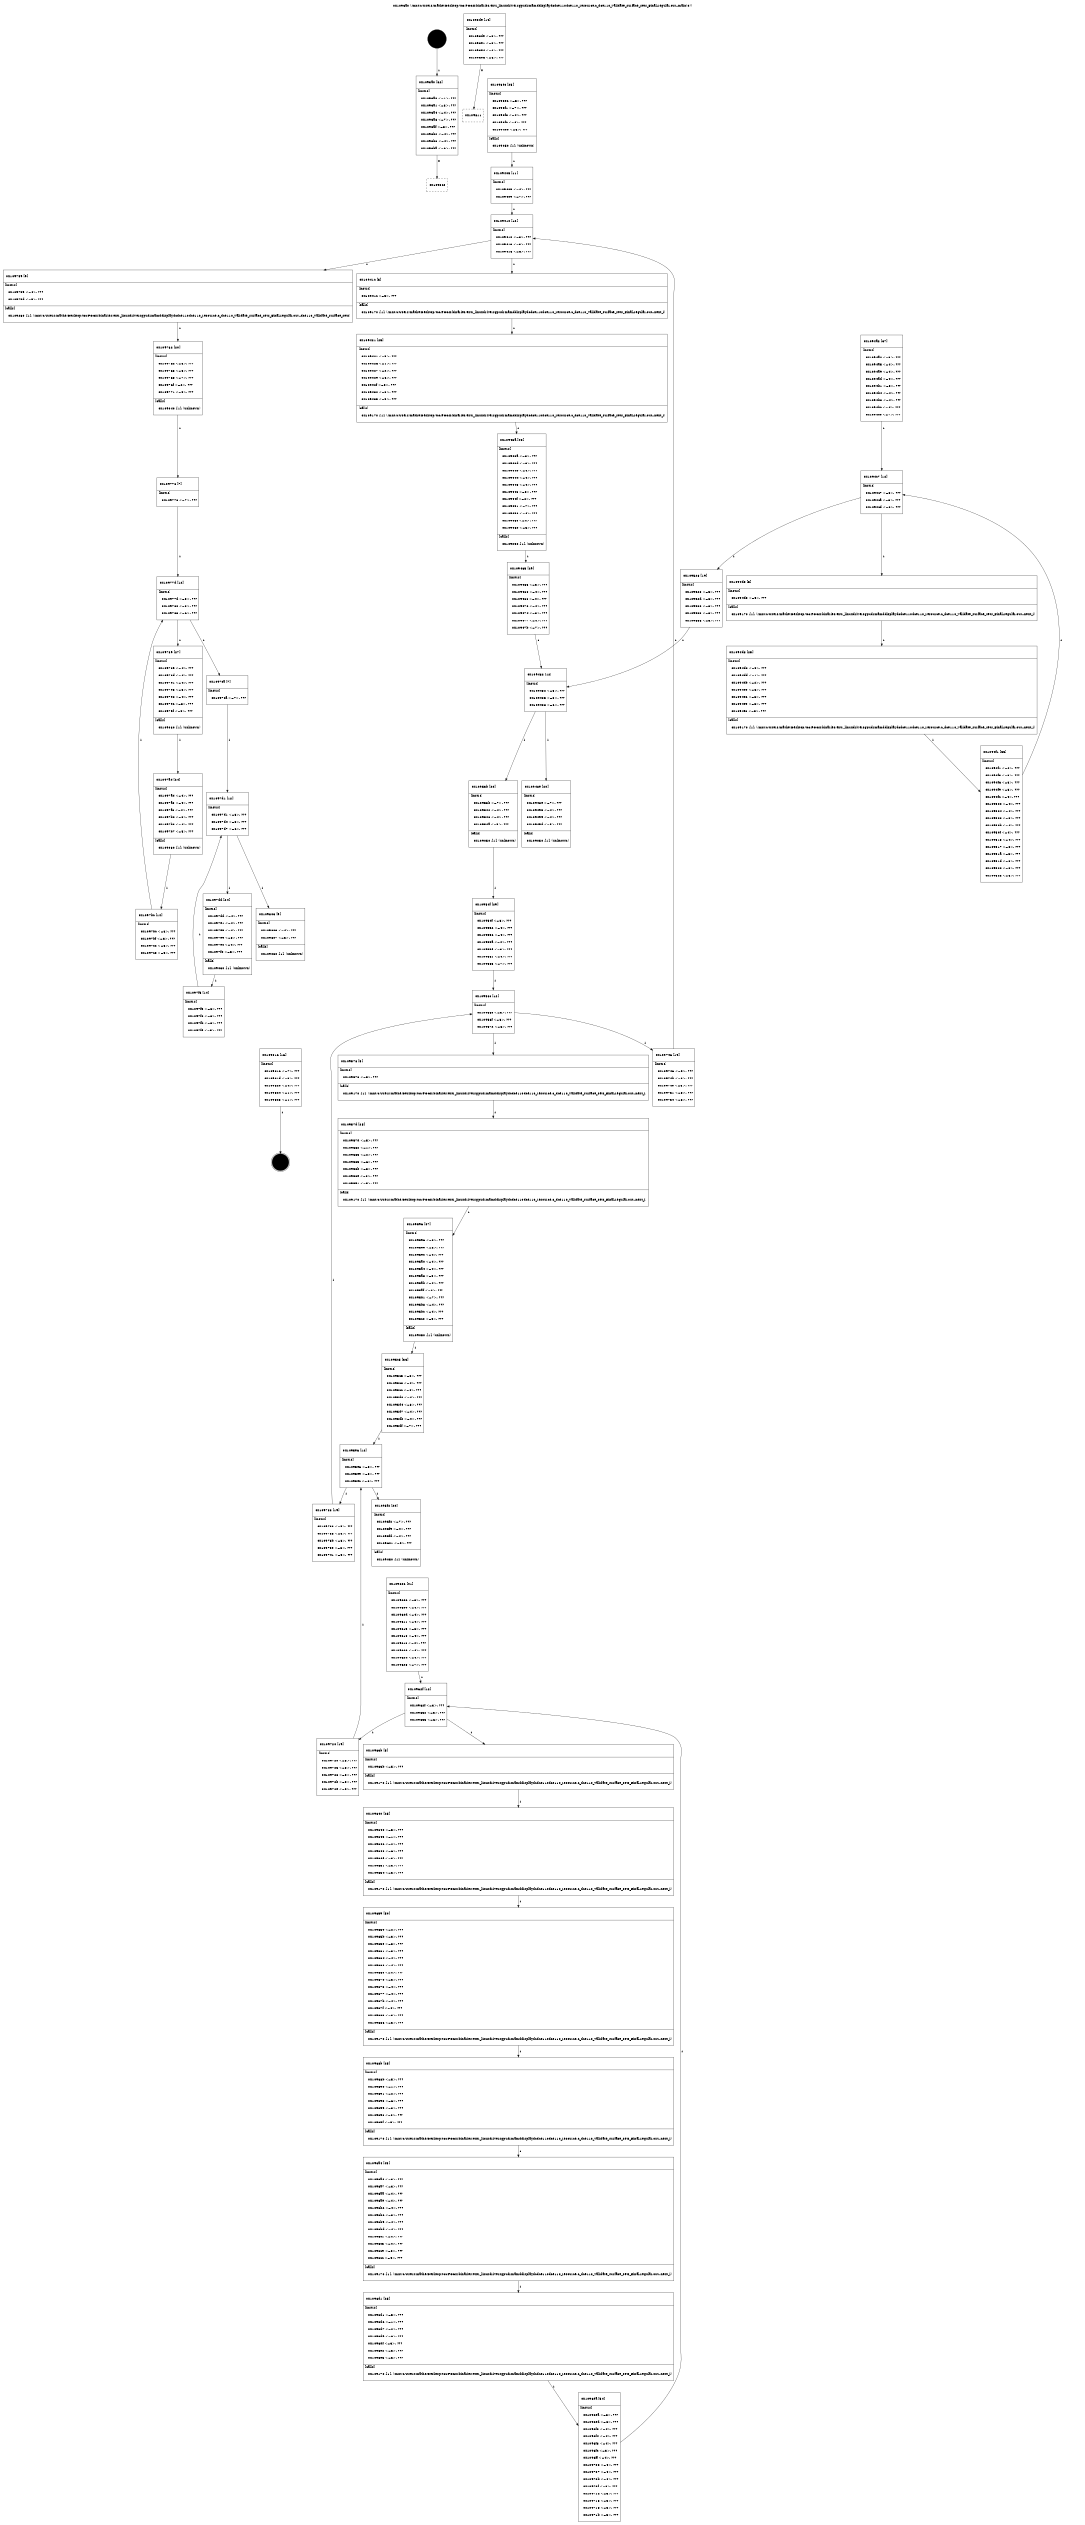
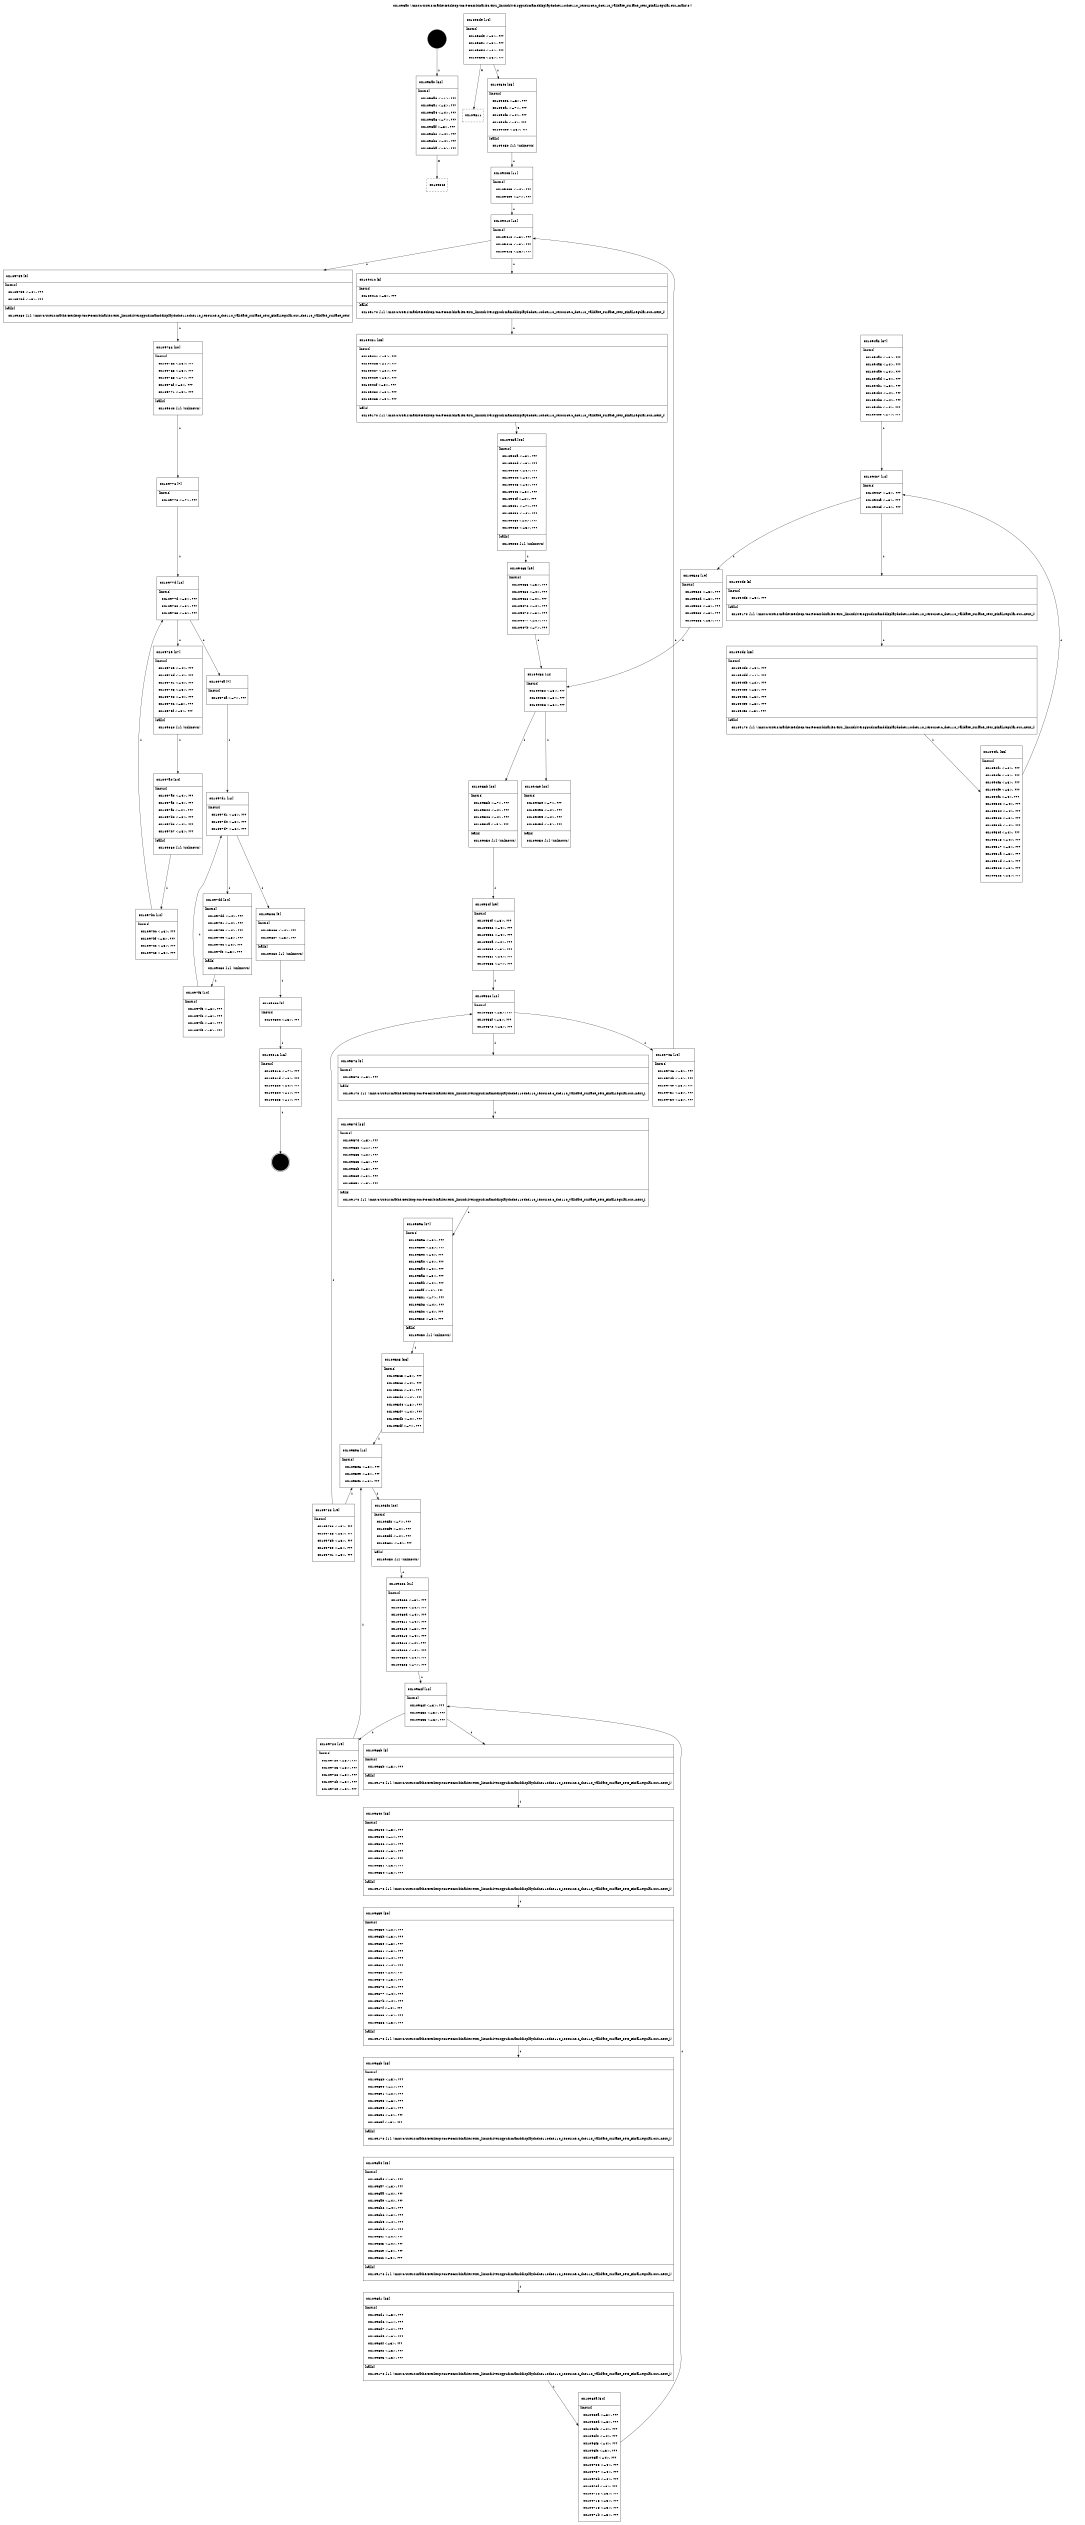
edge "0x1093de [14]" -> "0x1093ec [25]": added, label "1"
edge "0x109421 [25]" -> "0x10943a [43]": label " 1" -> " 4"
node "0x10980c [5]": added
edge "0x1095e6 [12]" -> "0x109733 [19]": reversed
edge "0x1095f2 [20]" -> "0x109606 [41]": added, label "1"
edge "0x10968b [25]" -> "0x1096a4 [45]": removed, label "1"
